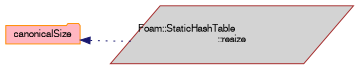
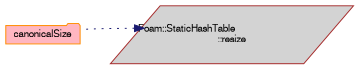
edge "Foam::StaticHashTable ::resize" -> "canonicalSize": reversed
